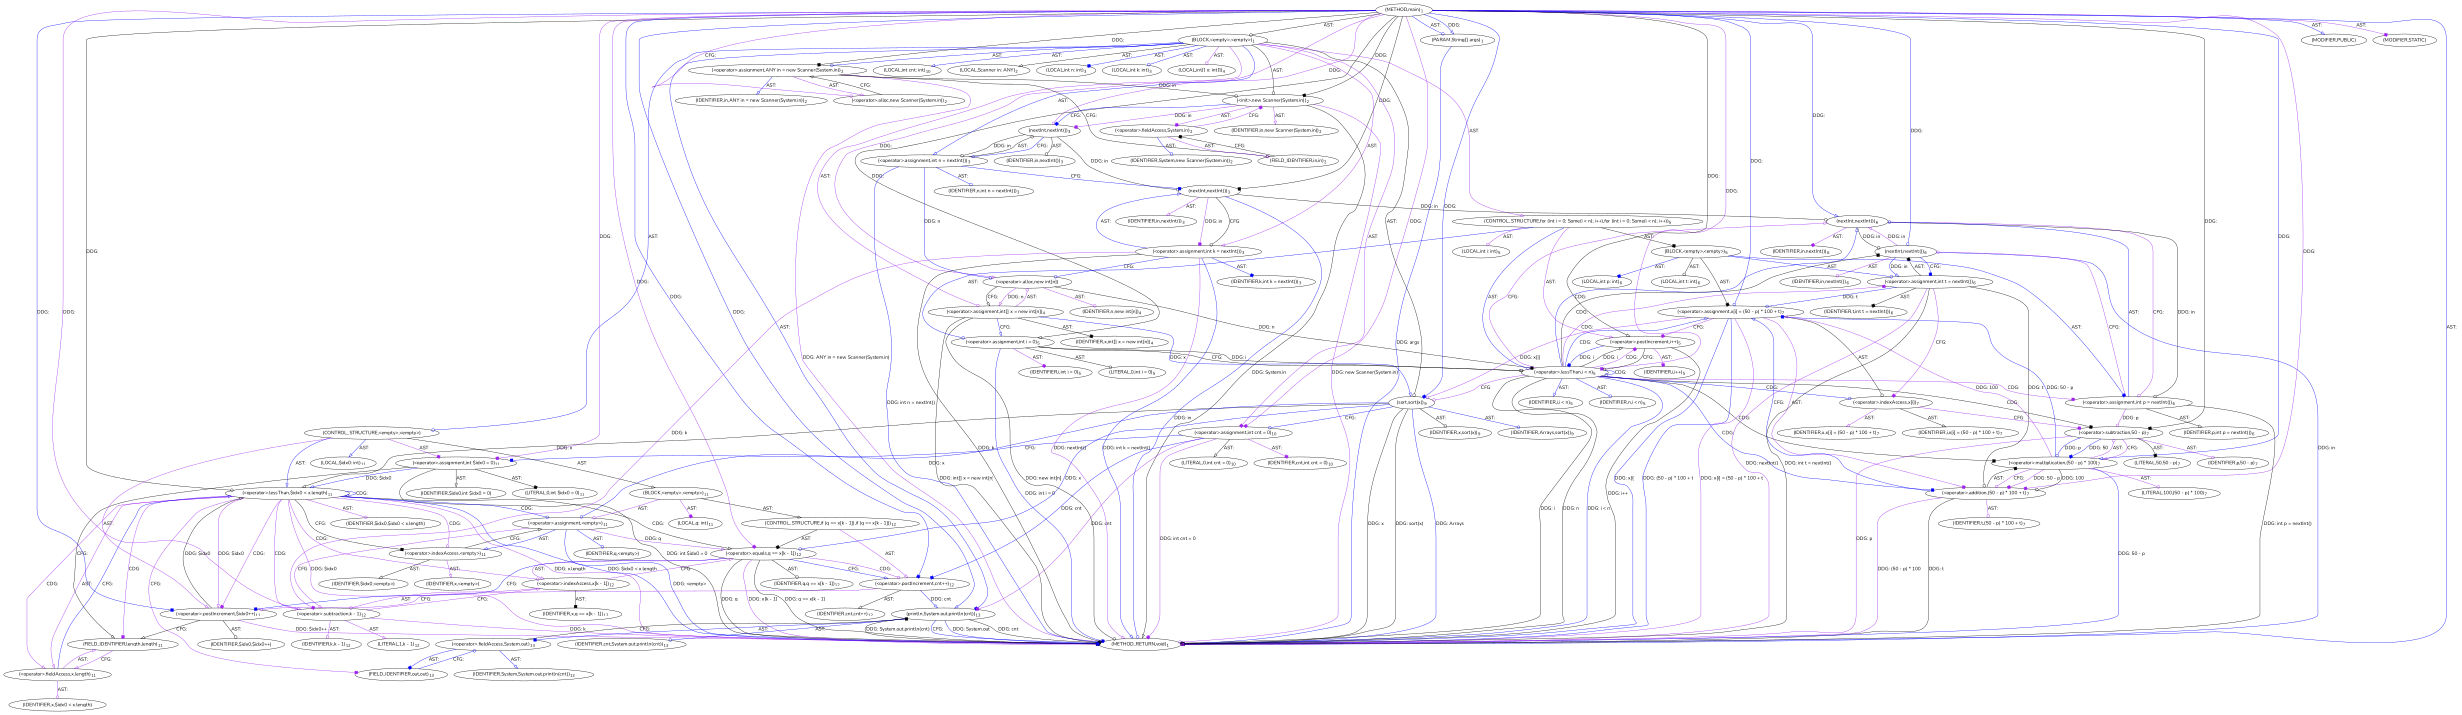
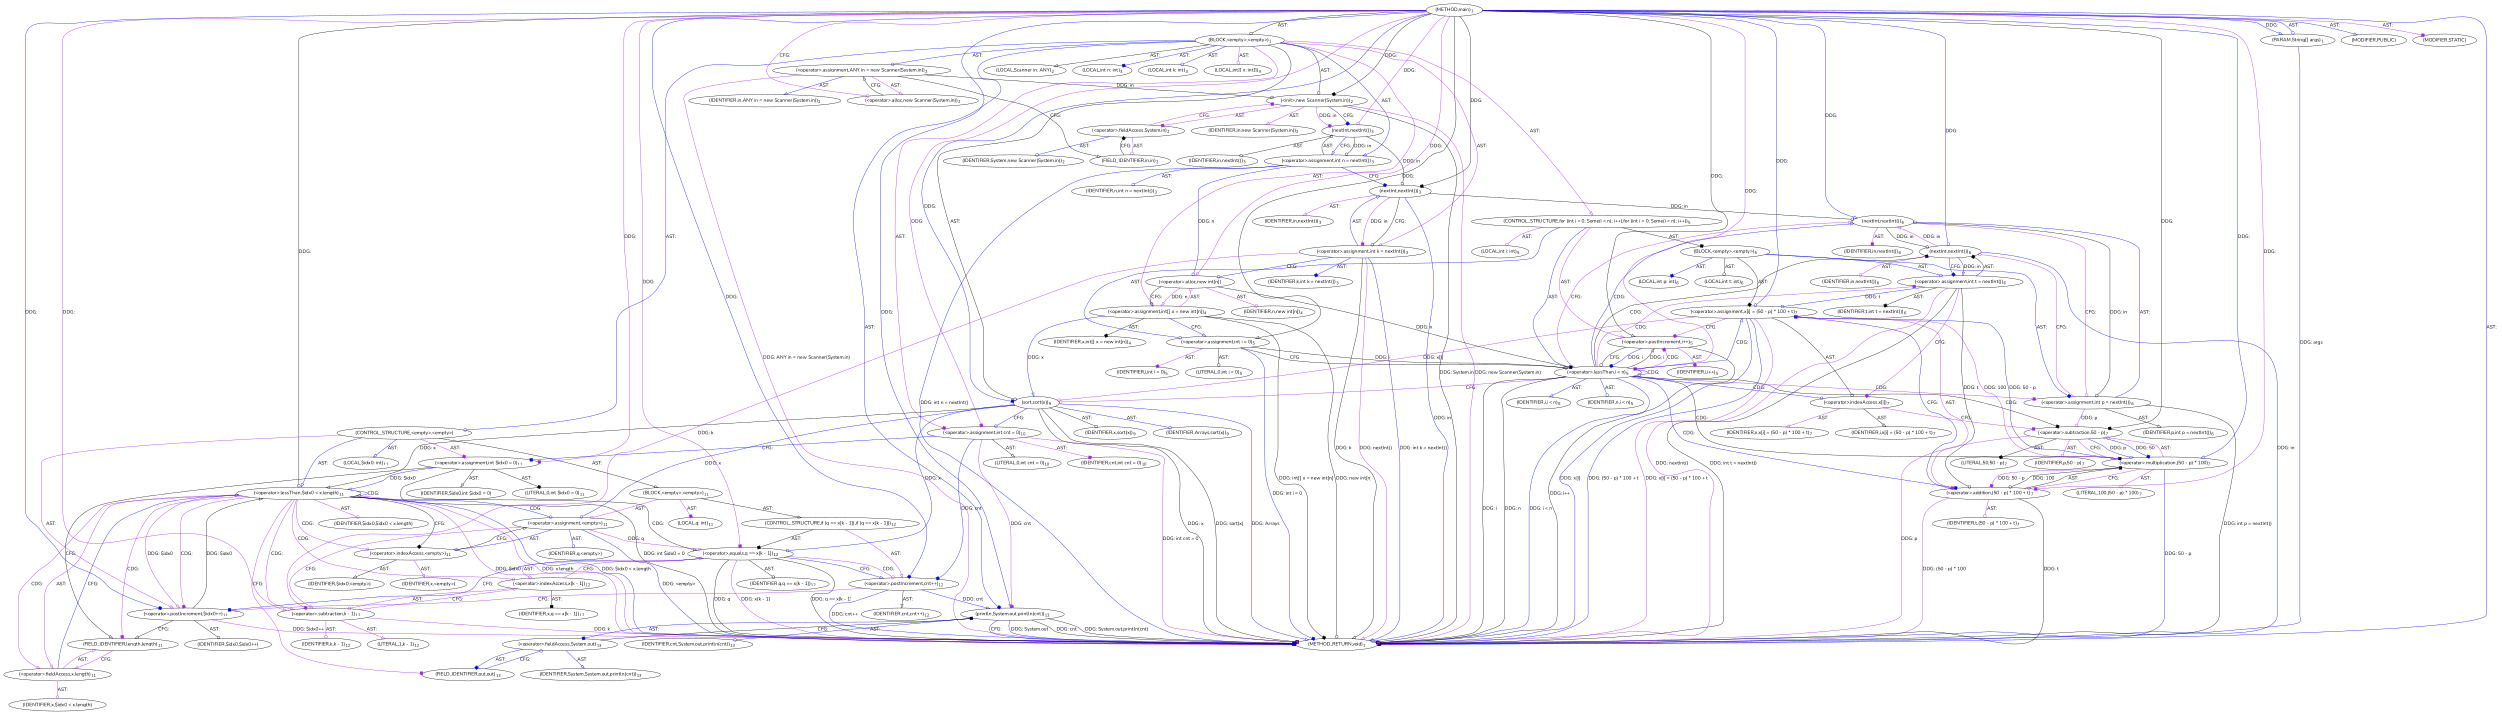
edge "(METHOD,main)" -> "(<operator>.assignment,ANY in = new Scanner(System.in))": removed, label "DDG:"
node "(LOCAL,int cnt: int)": removed
edge "(<operator>.postIncrement,cnt++)" -> "(METHOD_RETURN,void)": added, label "DDG: cnt++"
